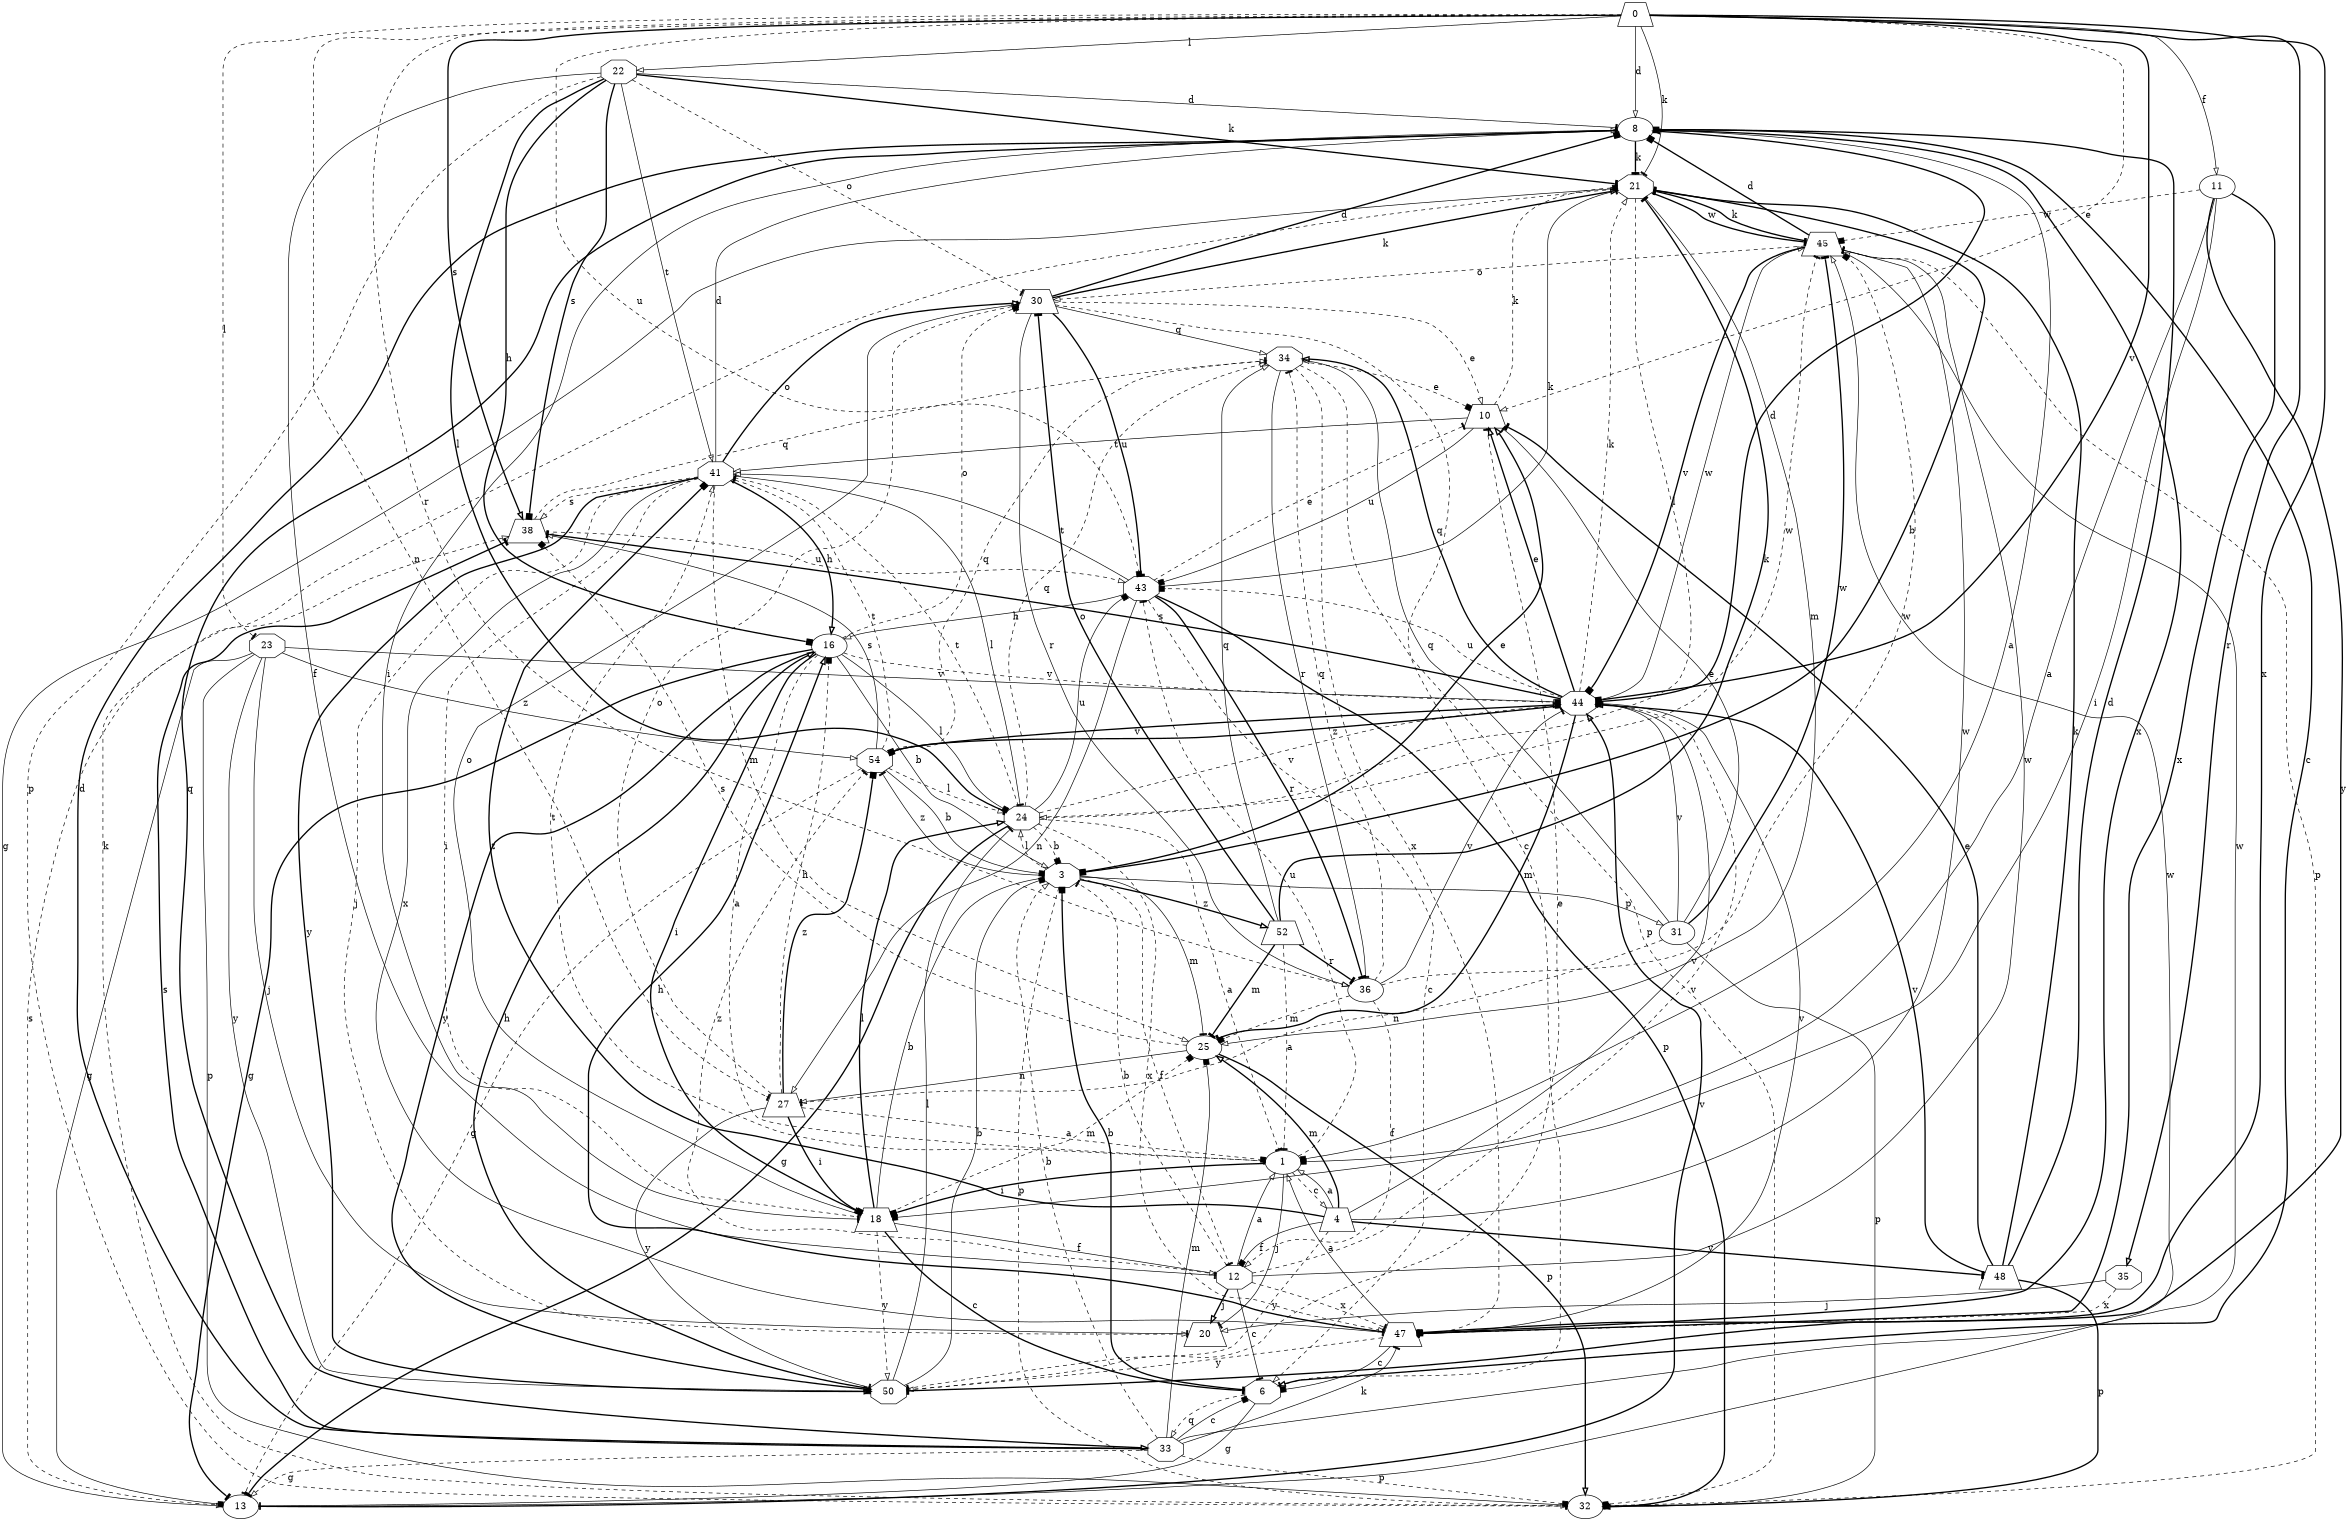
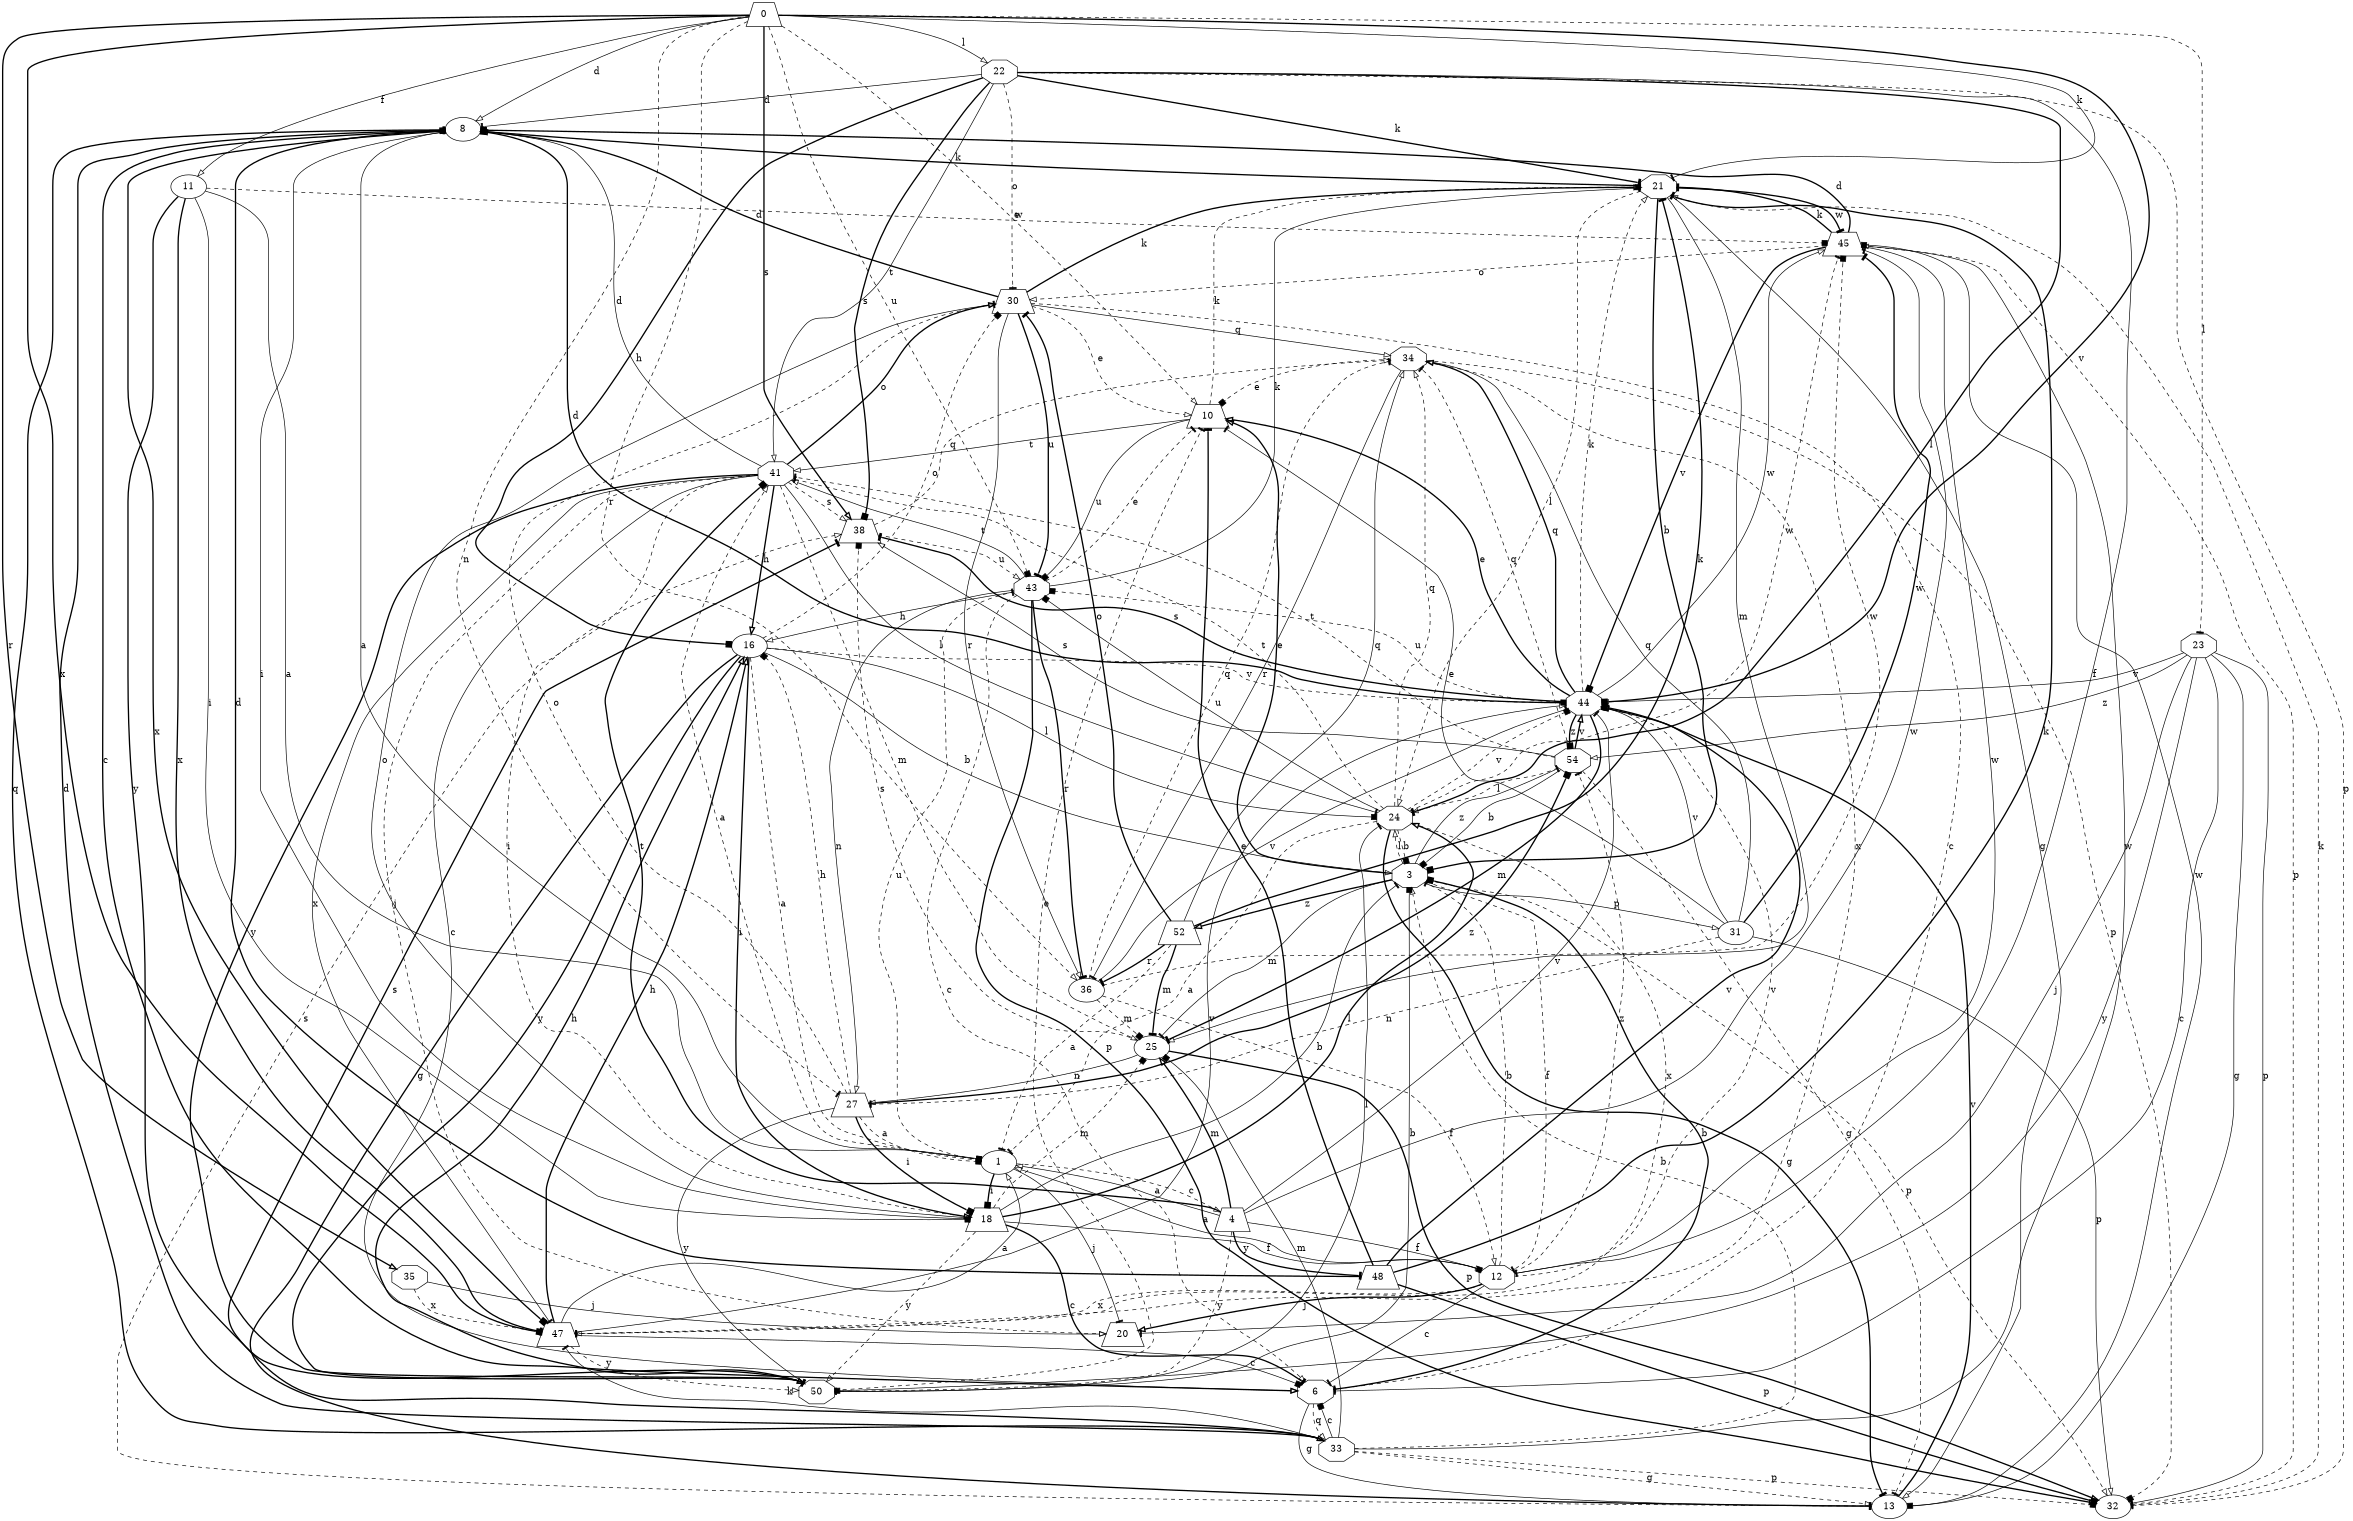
edge "1" -> "41": label "t" -> "a"
edge "41" -> "6": added, label "c"
edge "23" -> "6": added, label "c"
edge "13" -> "45": arrowhead onormal -> box
